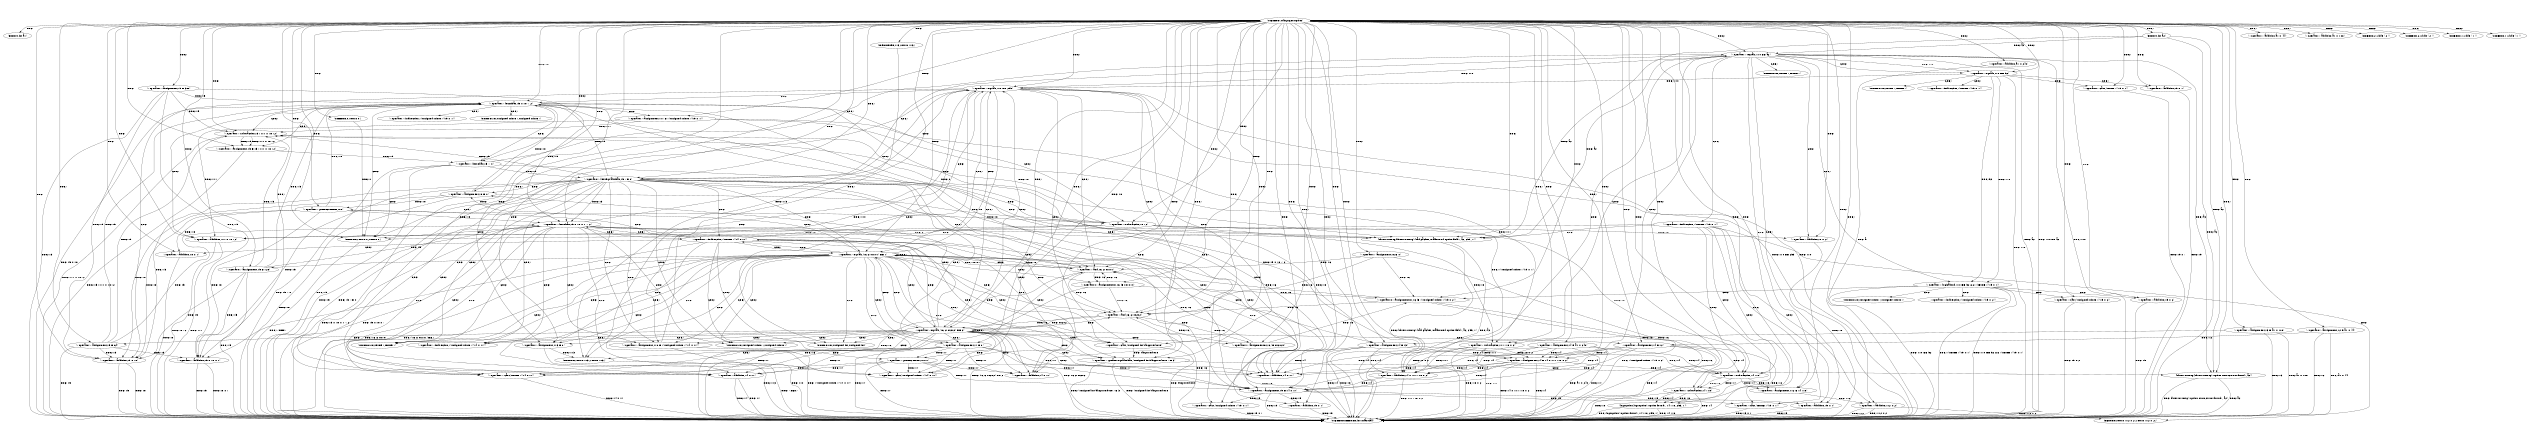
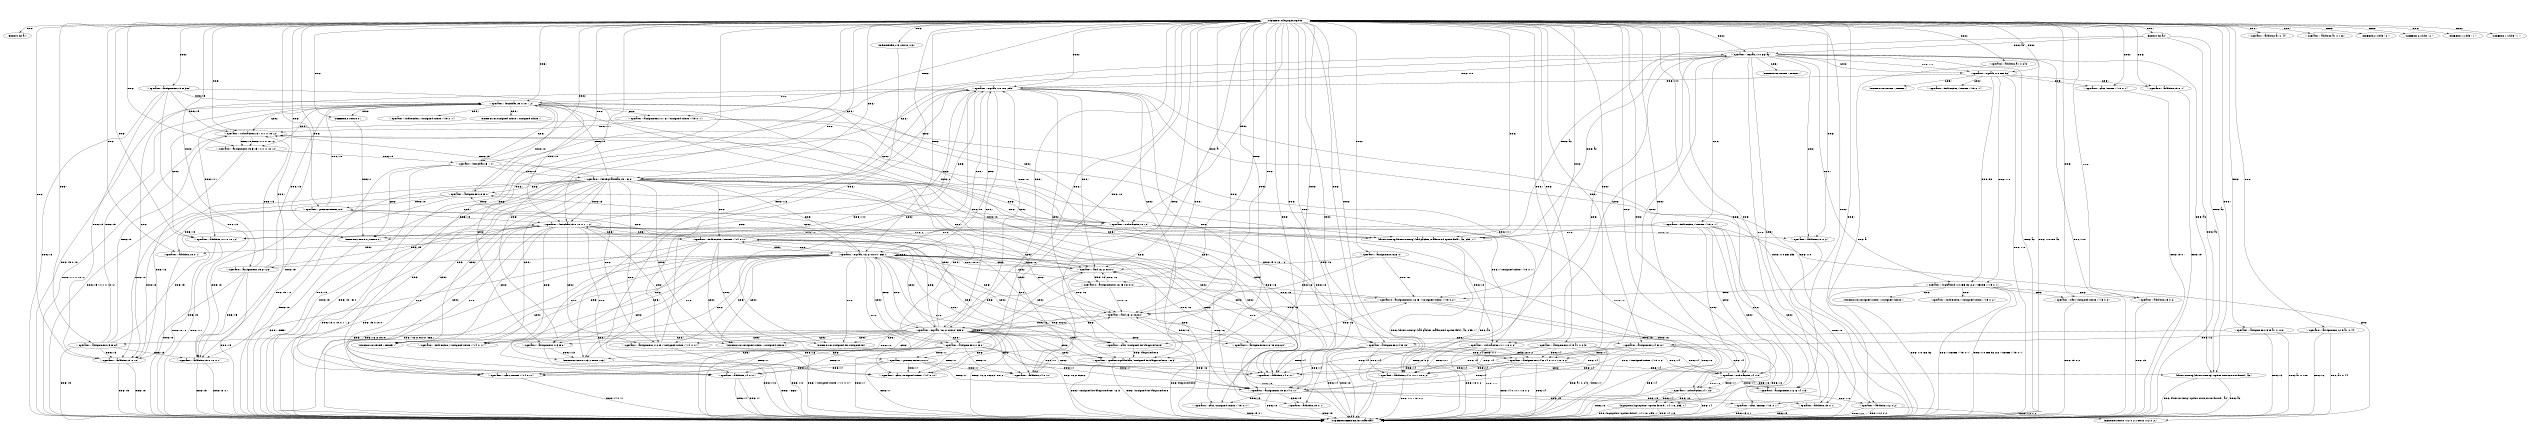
edge "(METHOD,udhcp_get_option)" -> "(<operator>.lessThan,v5 + v8 < 2)": label "DDG: v8" -> "DDG: "
edge "(<operator>.lessThan,v5 + v8 < 2)" -> "(RETURN,return 0;,return 0;)": now "(<operator>.lessThan,v5 + v8 < 2)" -> "(LITERAL,0,return 0;)"
edge "(METHOD,udhcp_get_option)" -> "(<operator>.and,v6 & 0x101)": label "DDG: " -> "DDG: a1"
edge "(<operator>.indirection,*(_BYTE *)(v4 + v7))" -> "(RETURN,return v13;,return v13;)": added, label "CDG:"
edge "(<operator>.addition,v4 + v11 - v8 + 2)" -> "(<operator>.assignment,v9 = v4 + v7)": now "(<operator>.assignment,v4 = v3)" -> "(<operator>.assignment,v9 = v4 + v7)"
